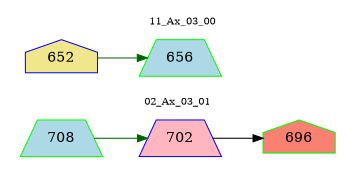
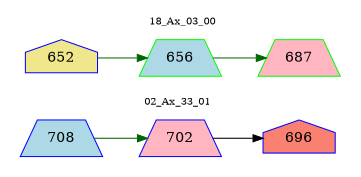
cluster "11_Ax_03_00": label "11_Ax_03_00" -> "18_Ax_03_00"
node "687": added
cluster "02_Ax_03_01": label "02_Ax_03_01" -> "02_Ax_33_01"
node "708": color green -> blue
node "696": color green -> blue
